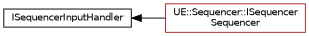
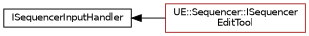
node "UE::Sequencer::ISequencer Sequencer": label "UE::Sequencer::ISequencer Sequencer" -> "UE::Sequencer::ISequencer EditTool"
